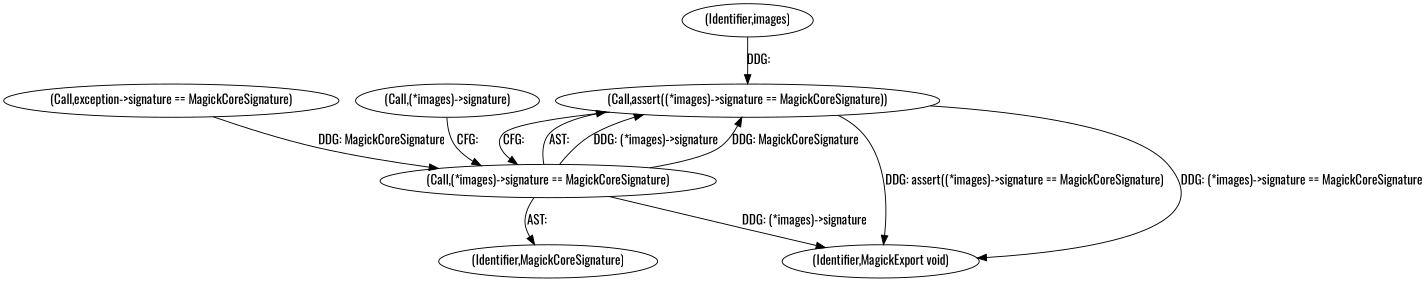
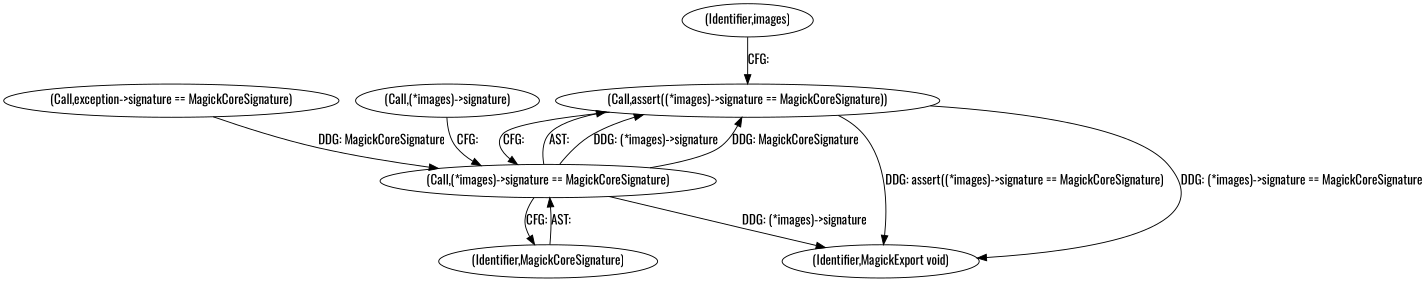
edge "(Identifier,images)" -> "(Call,assert((*images)->signature == MagickCoreSignature))": label "DDG: " -> "CFG: "
edge "(Call,(*images)->signature == MagickCoreSignature)" -> "(Identifier,MagickCoreSignature)": label "AST: " -> "CFG: "
edge "(Identifier,MagickCoreSignature)" -> "(Call,(*images)->signature == MagickCoreSignature)": added, label "AST:"
